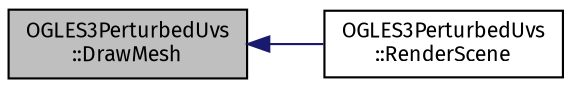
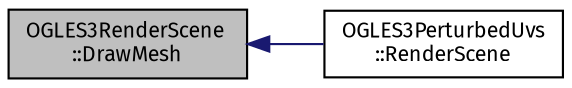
node "OGLES3PerturbedUvs ::DrawMesh": label "OGLES3PerturbedUvs ::DrawMesh" -> "OGLES3RenderScene ::DrawMesh"
